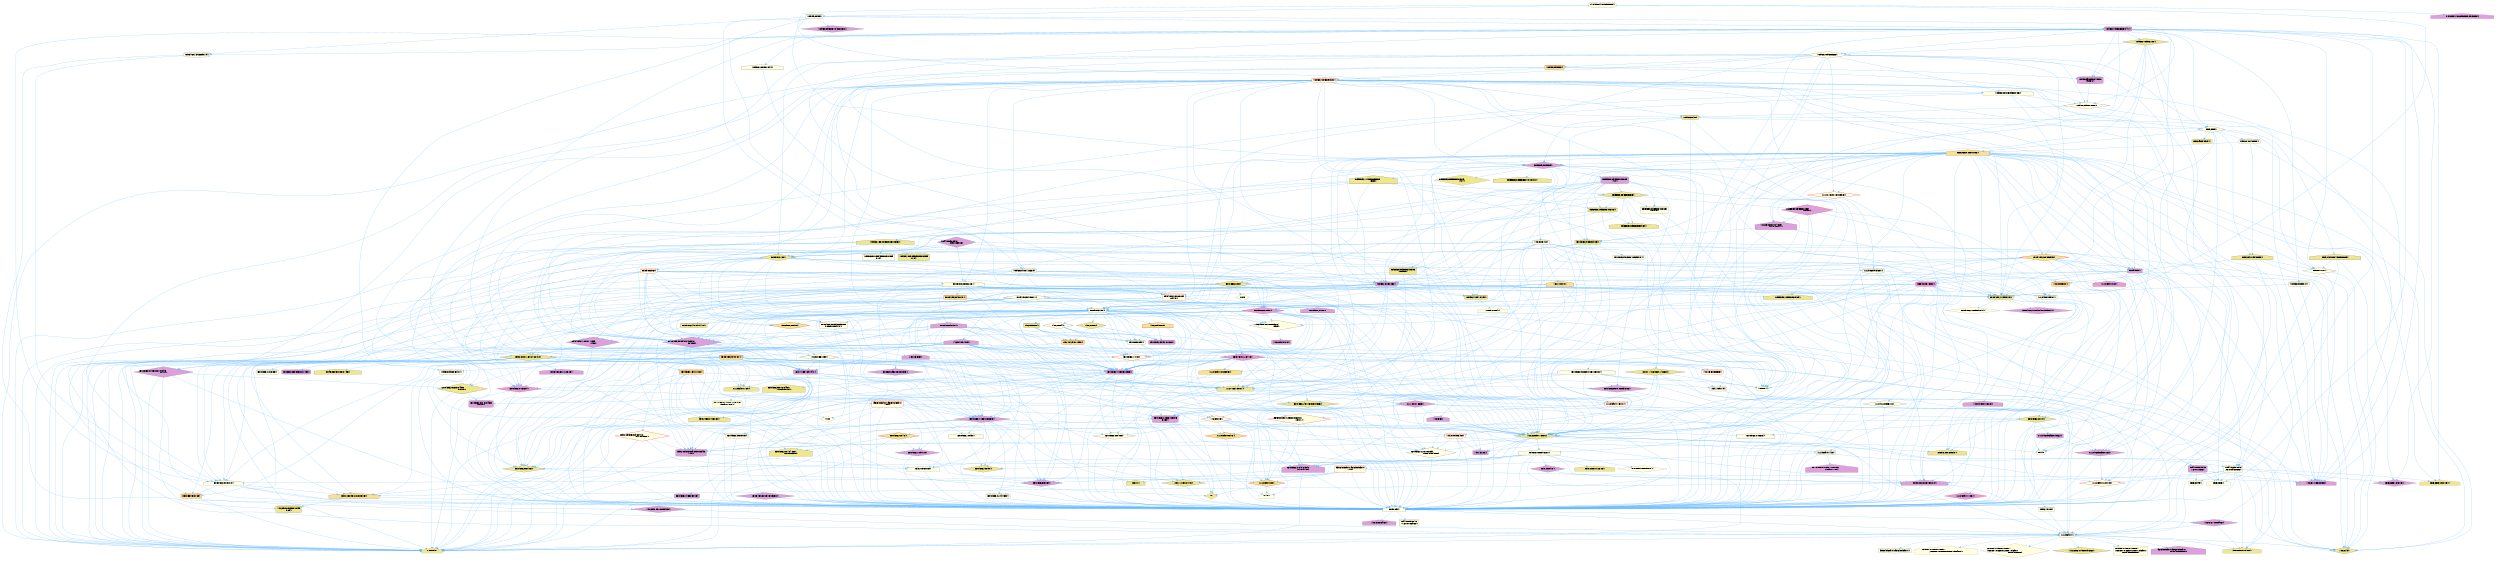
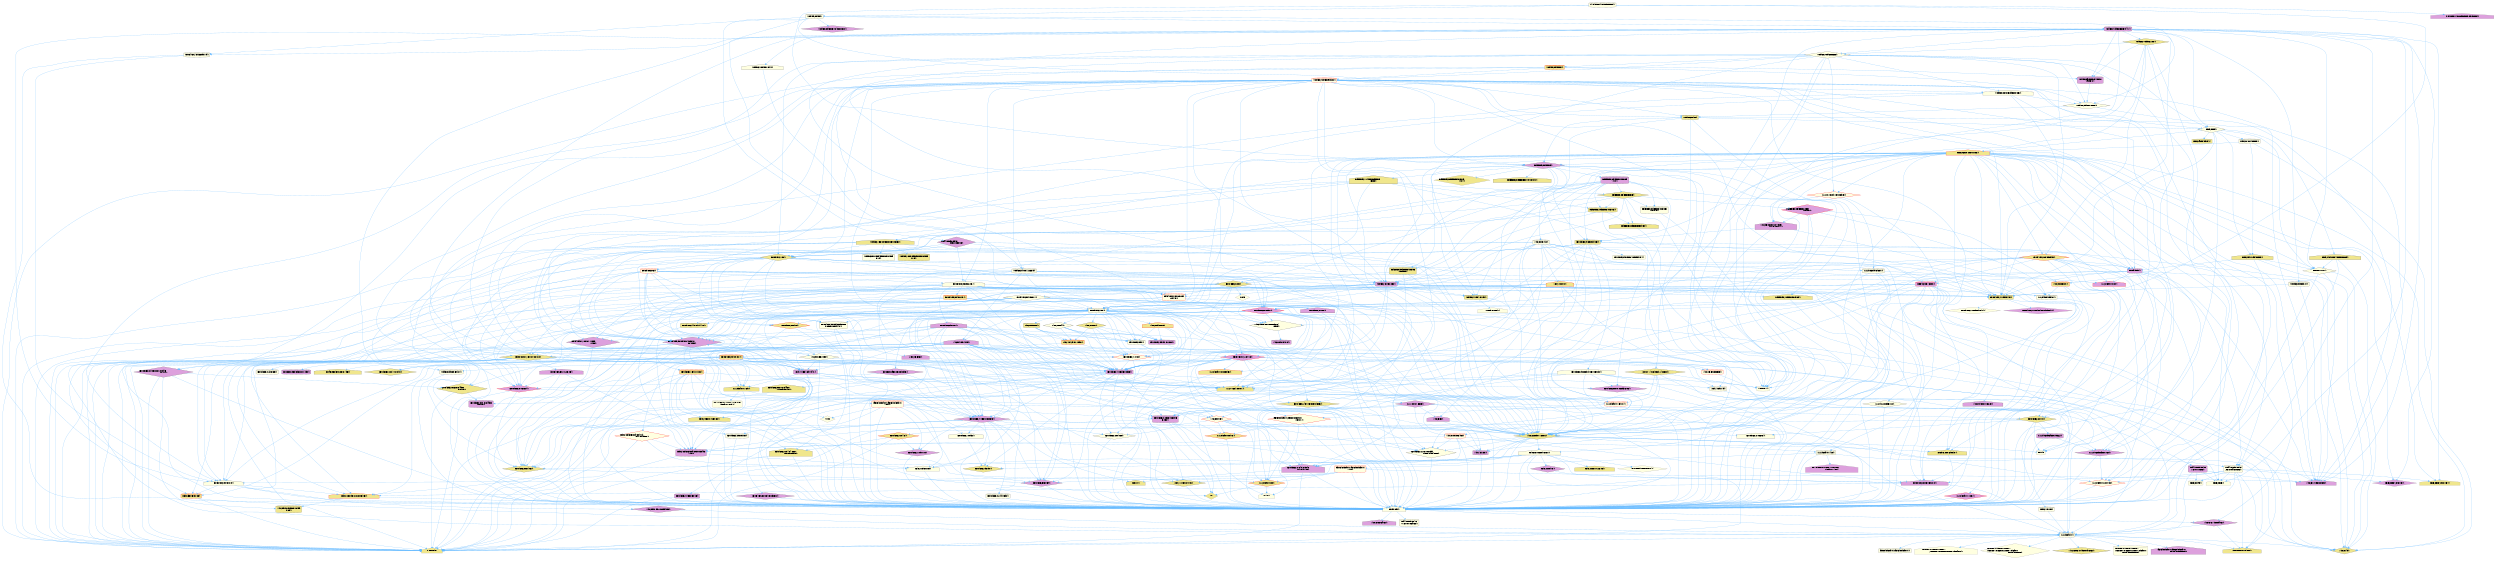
node "Templates/IsPolymorphic.h": added
